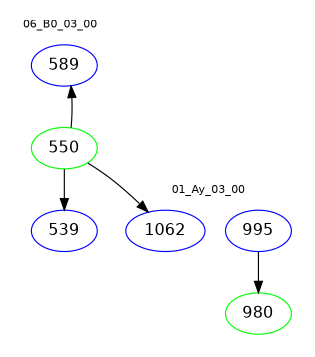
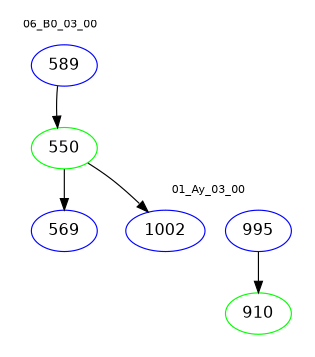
edge "550" -> "589": reversed
node "539": label "539" -> "569"
node "1062": label "1062" -> "1002"
node "980": label "980" -> "910"
